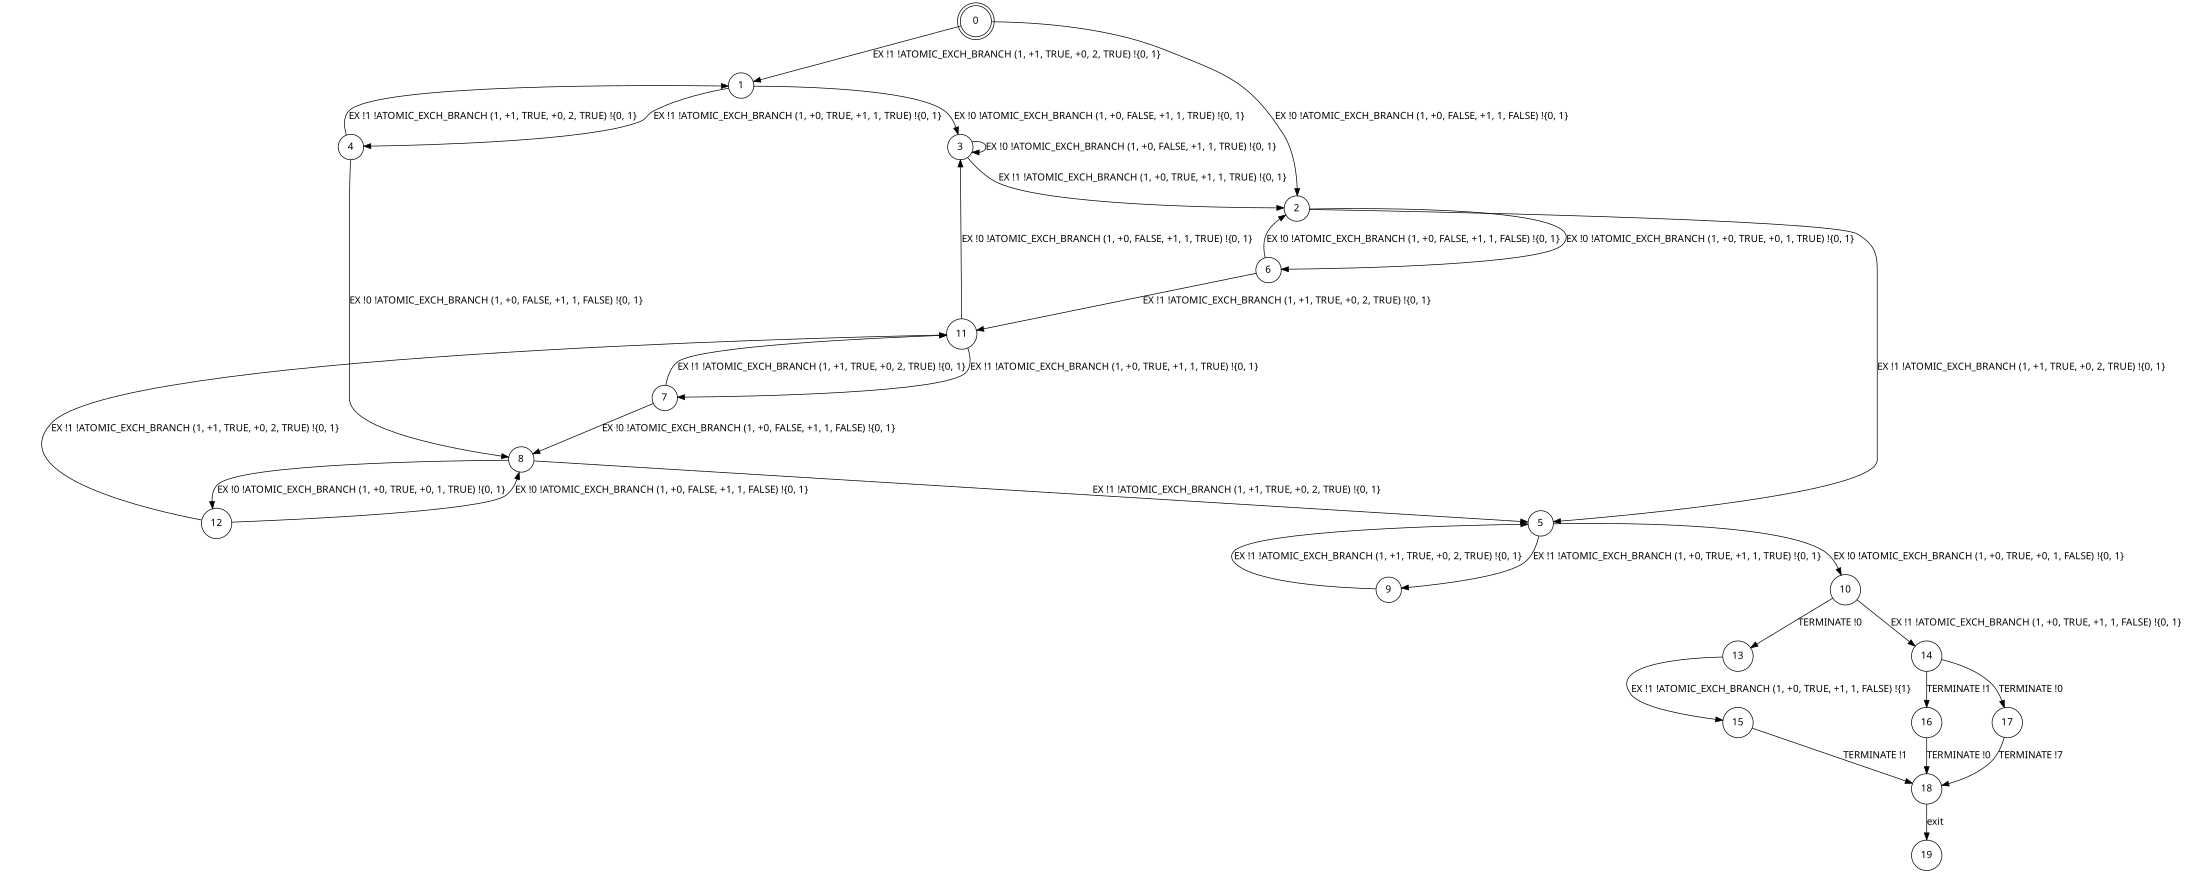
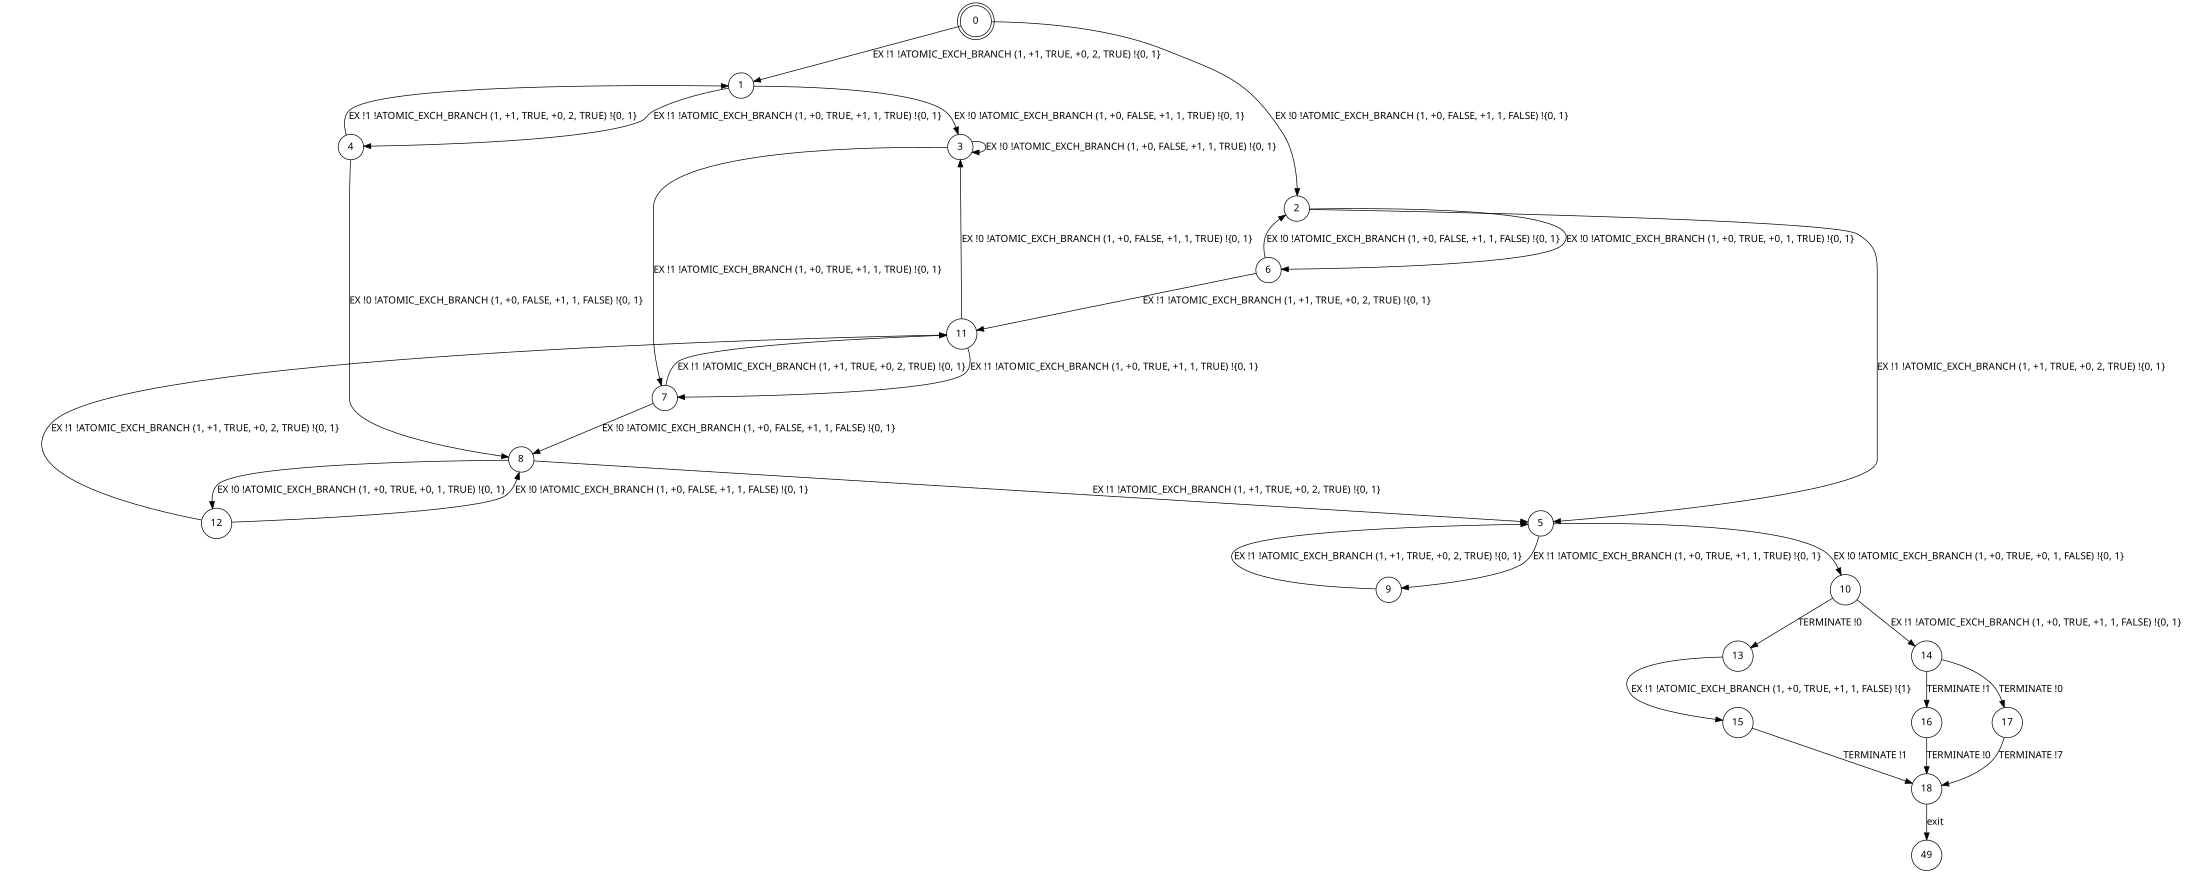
edge "3" -> "2": now "3" -> "7"
node "19": label "19" -> "49"
